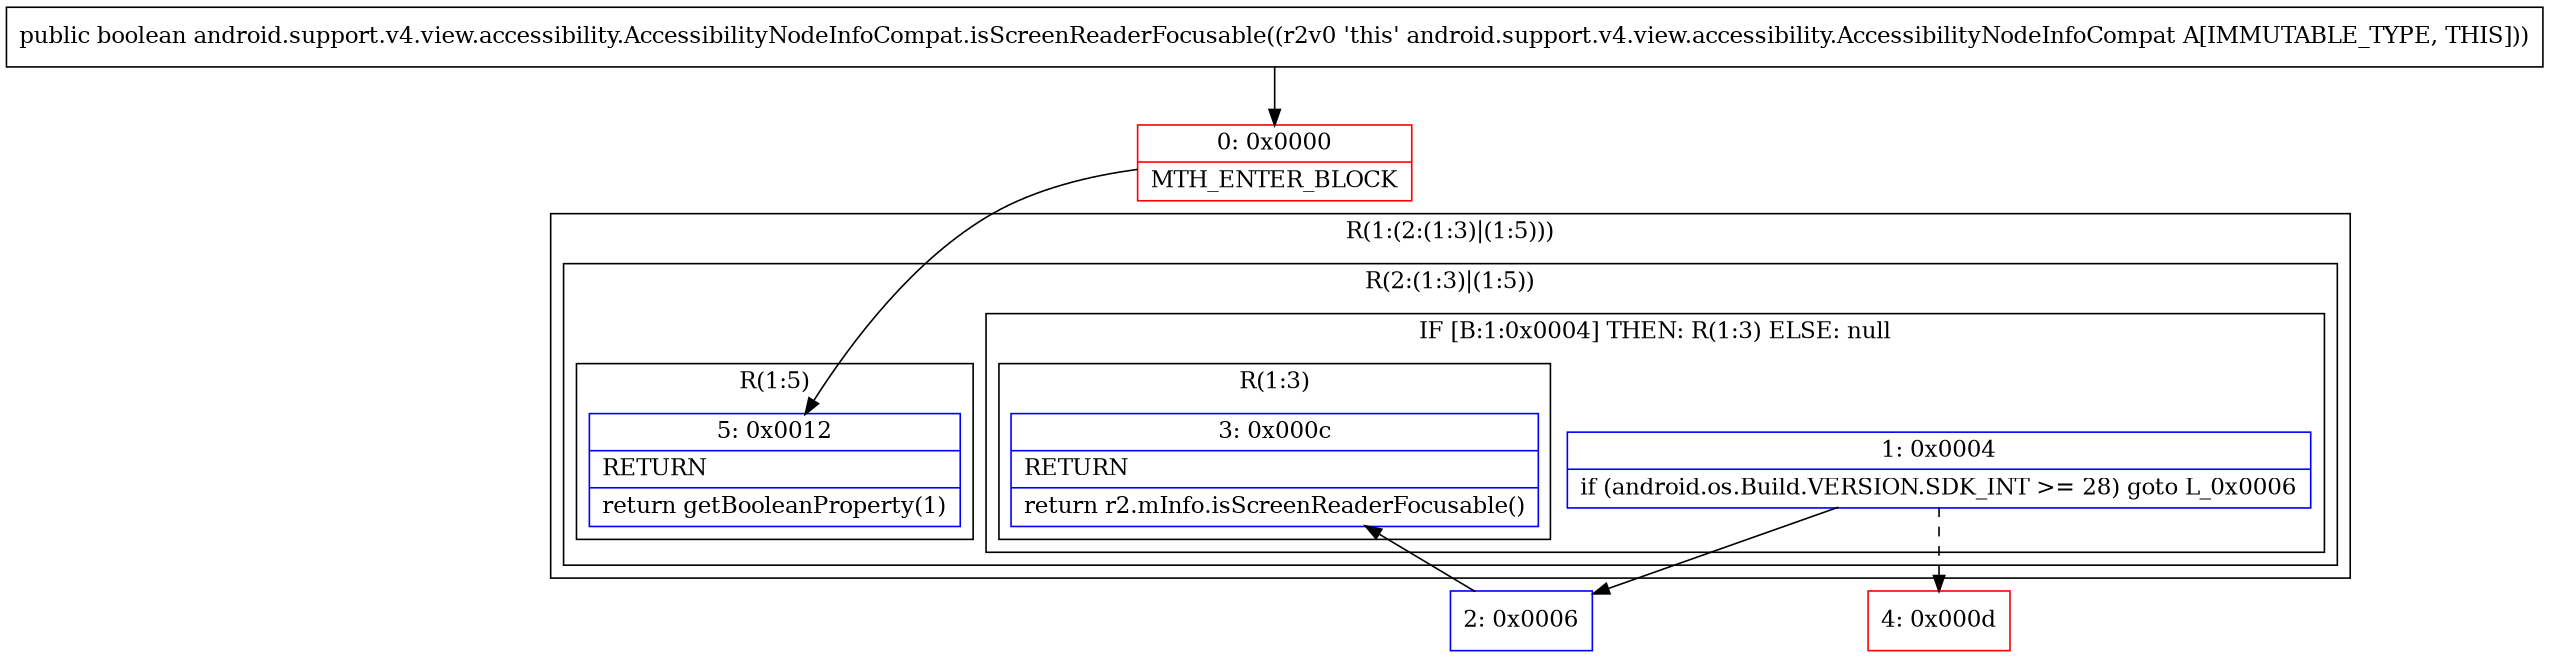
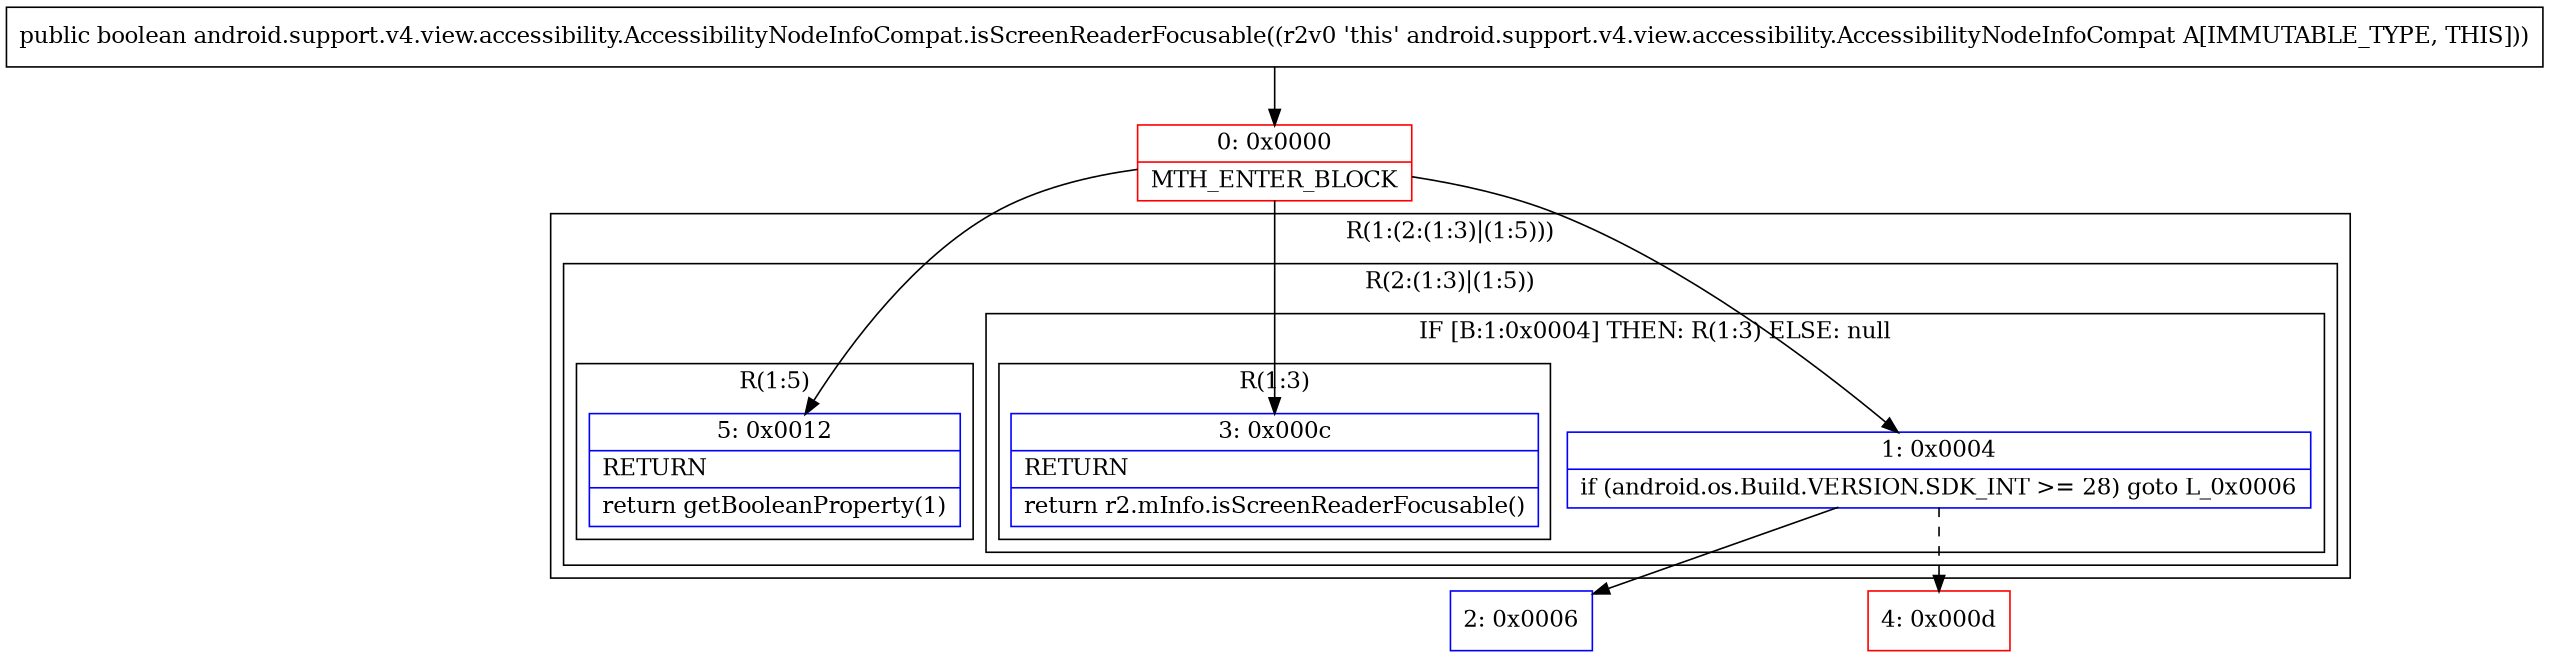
edge "0: 0x0000" -> "1: 0x0004": added
edge "2: 0x0006" -> "3: 0x000c": now "0: 0x0000" -> "3: 0x000c"
